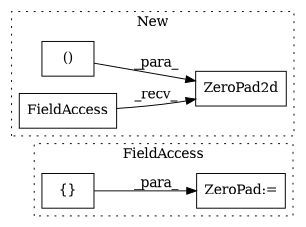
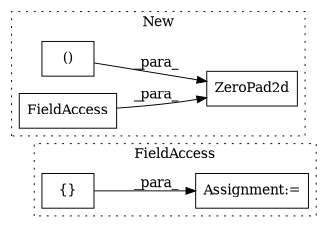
edge "FieldAccess" -> "ZeroPad2d": label "_recv_" -> "_para_"
node "ZeroPad:=": label "ZeroPad:=" -> "Assignment:="
